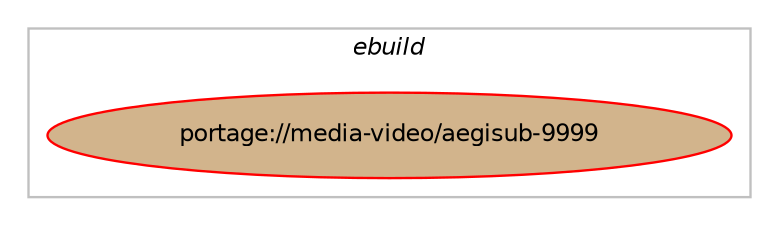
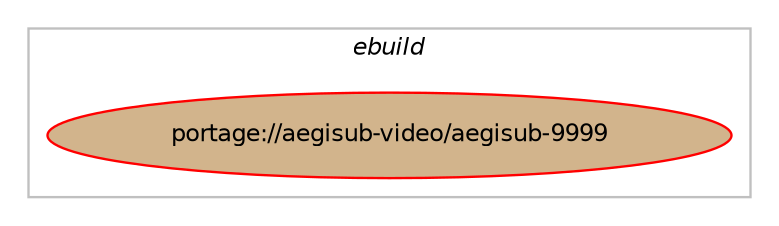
node "portage://media-video/aegisub-9999": label "portage://media-video/aegisub-9999" -> "portage://aegisub-video/aegisub-9999"
